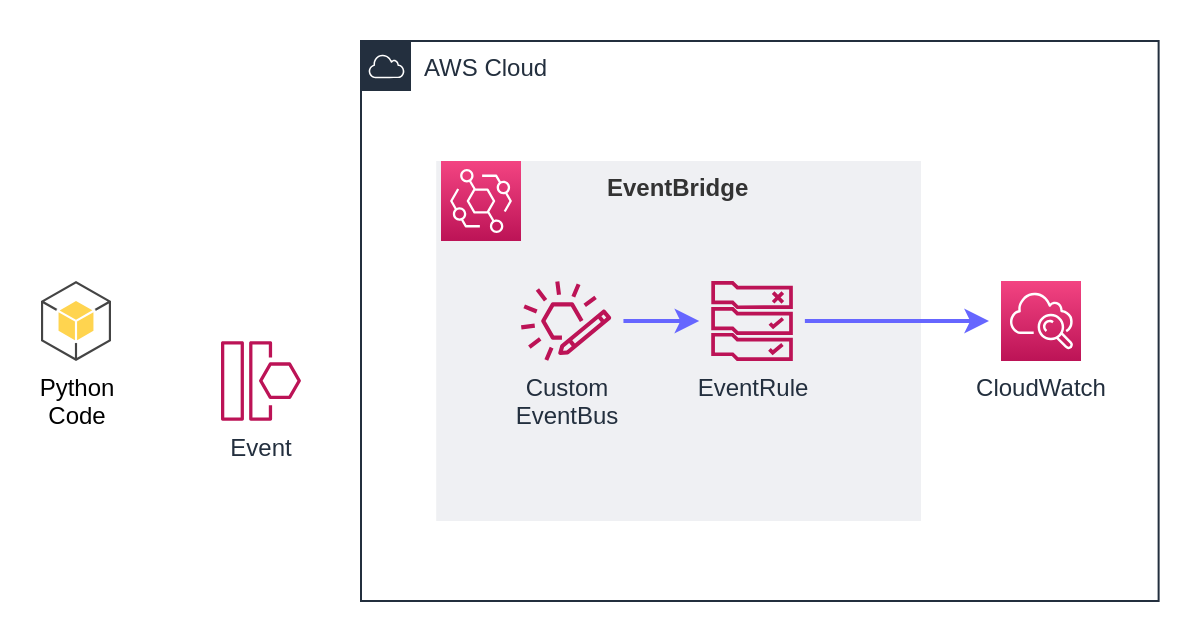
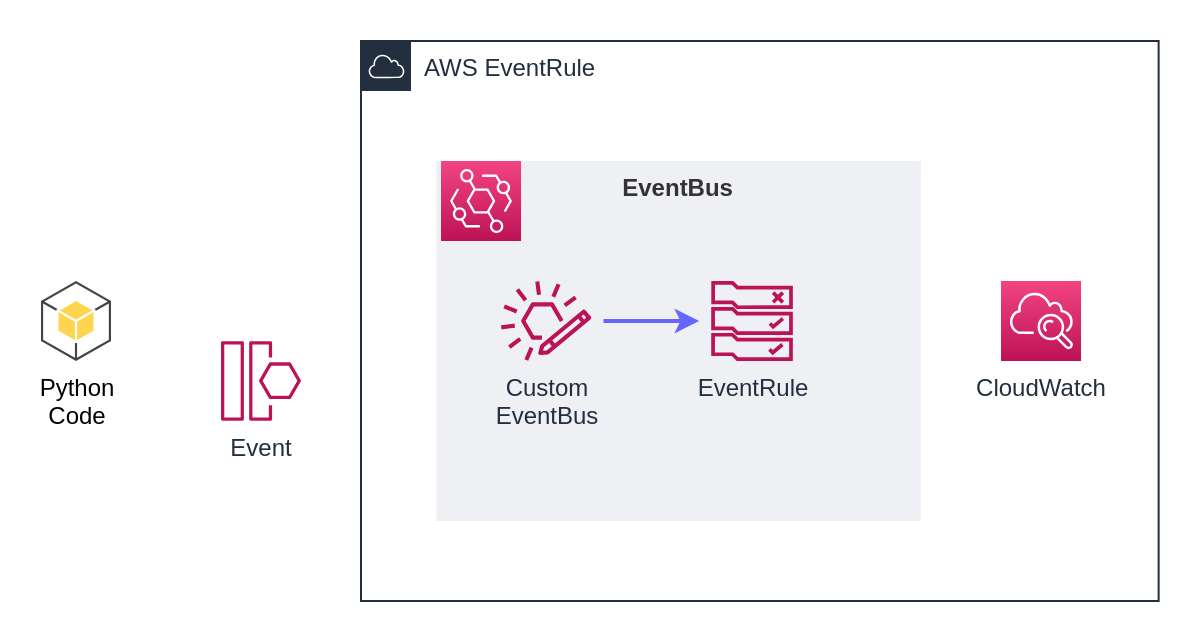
node "AWS Cloud": label "AWS Cloud" -> "AWS EventRule"
node "EventBridge": label "EventBridge" -> "EventBus"
node "Custom EventBus": moved (566, 321) -> (546, 321)
edge "EventRule" -> "CloudWatch": removed
